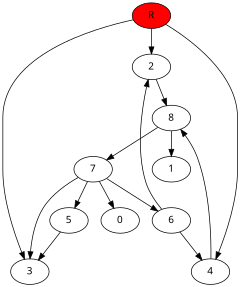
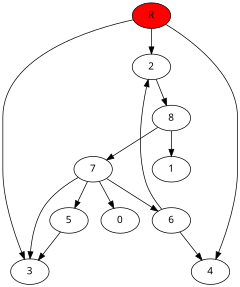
edge "4" -> "8": removed
